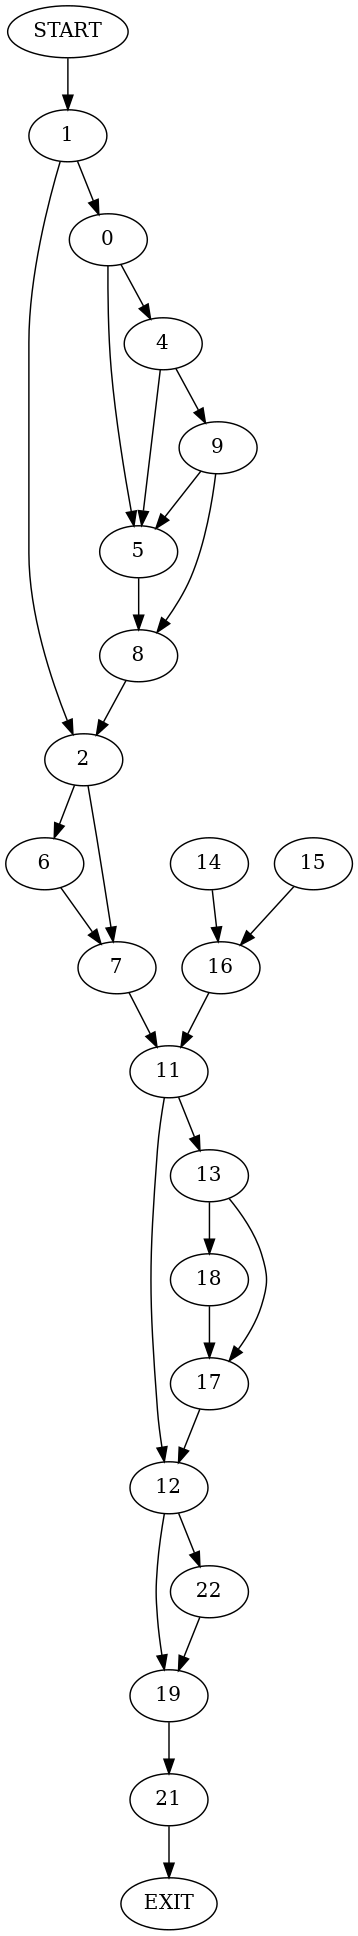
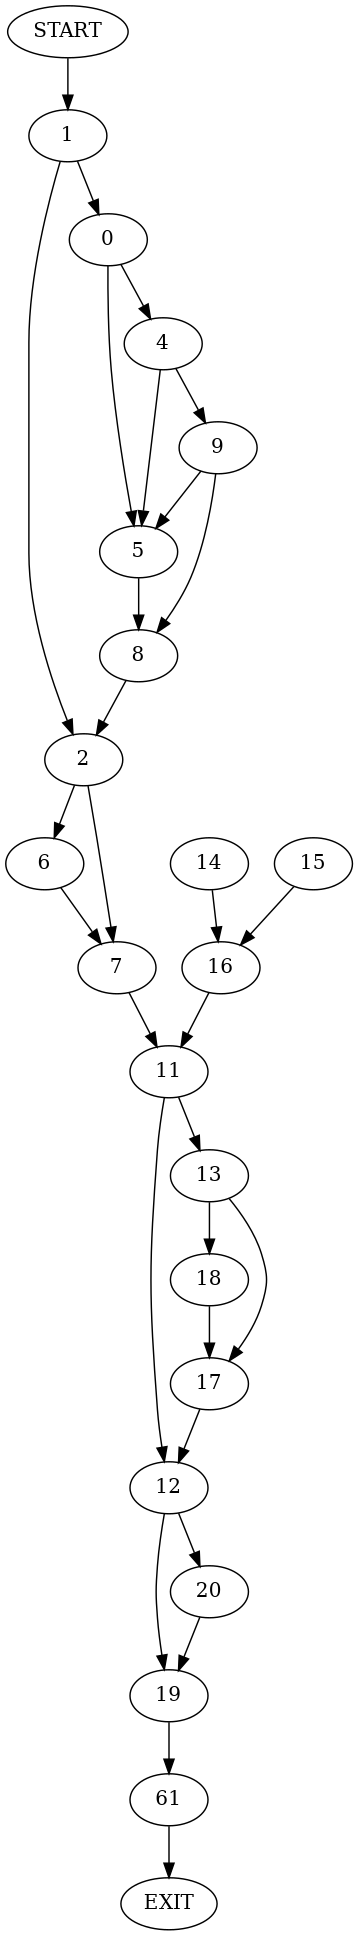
node "22": label "22" -> "20"
node "21": label "21" -> "61"
